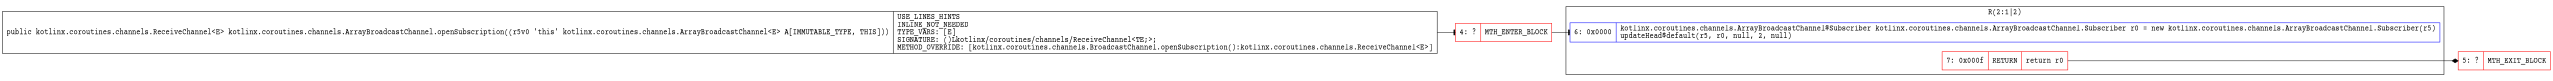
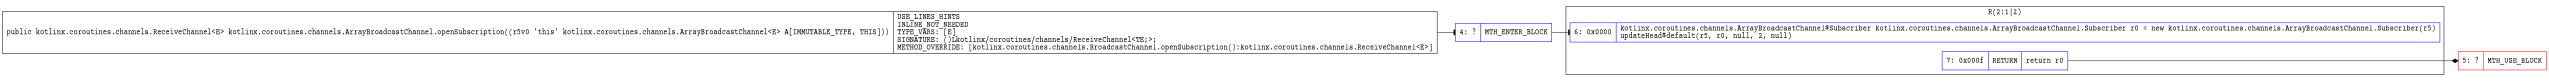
node "4: ?": color red -> blue
node "7: 0x000f": color red -> blue
node "5: ?": text "MTH_EXIT_BLOCK" -> "MTH_USE_BLOCK"
